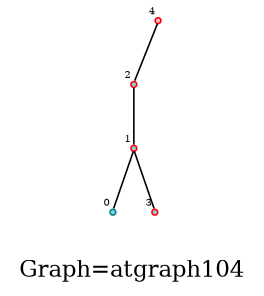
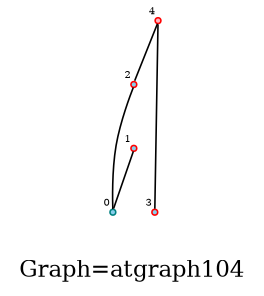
edge "2" -- "1": now "2" -- "0"
edge "1" -- "3": now "4" -- "3"
